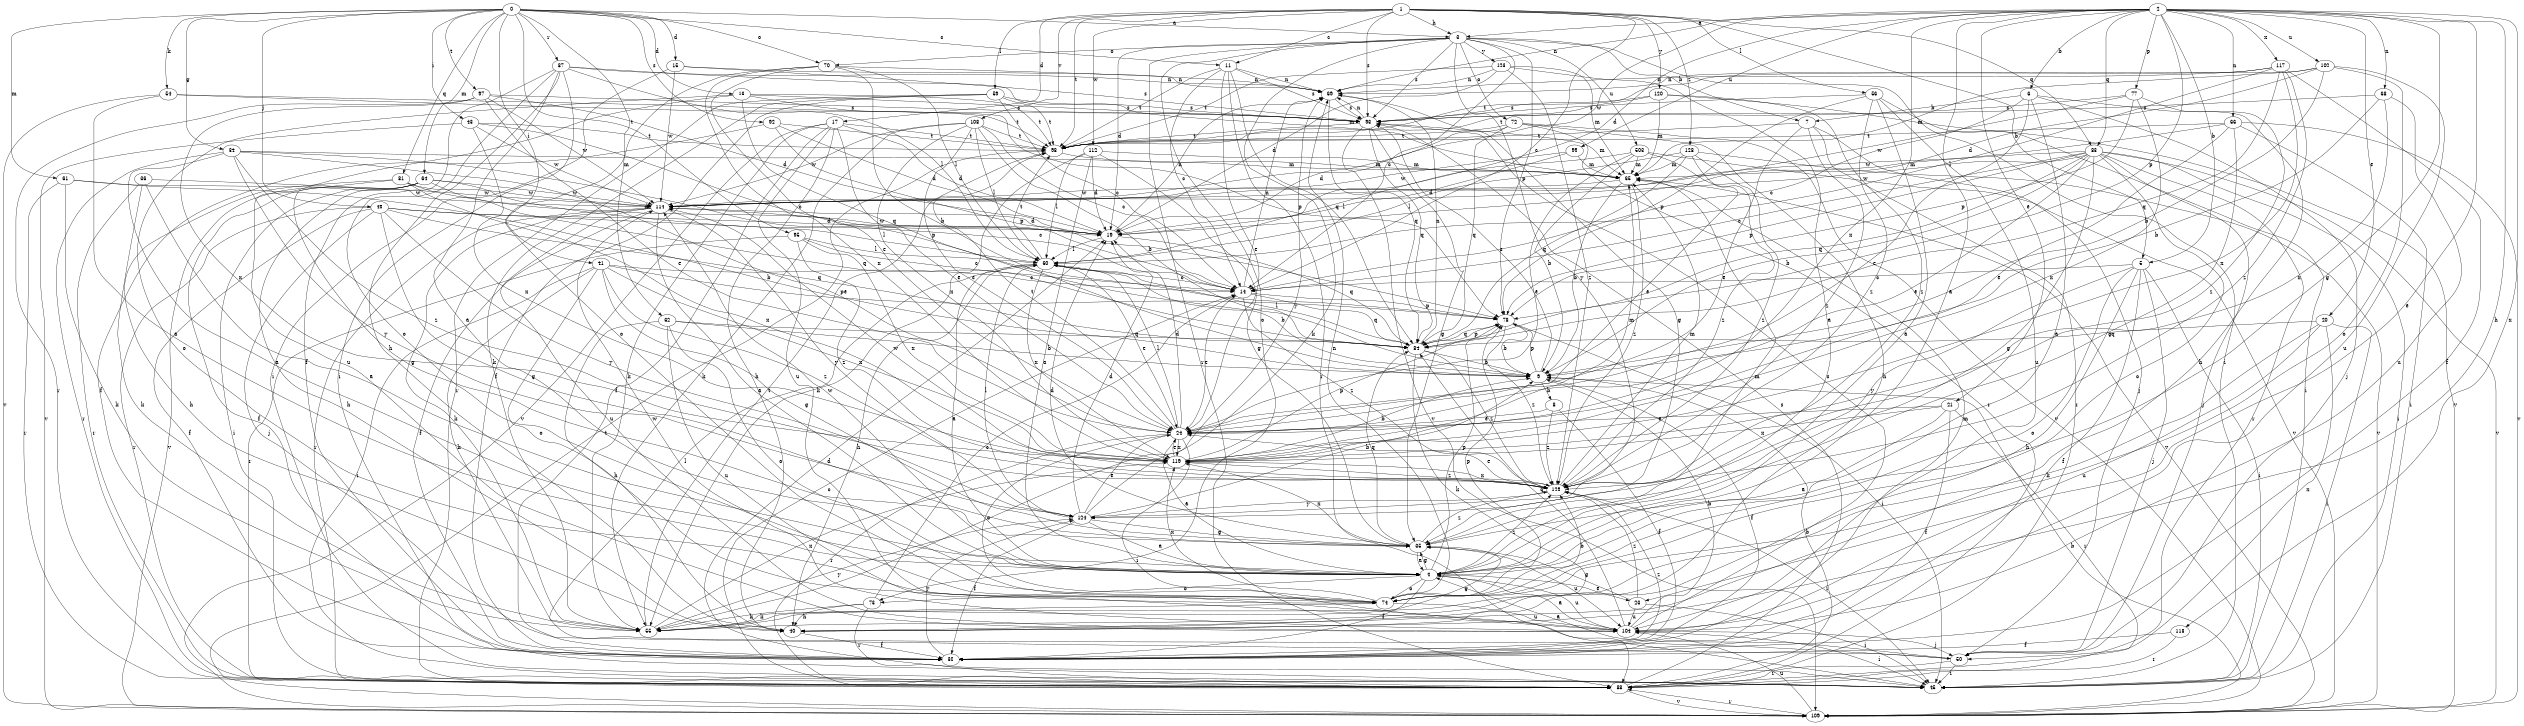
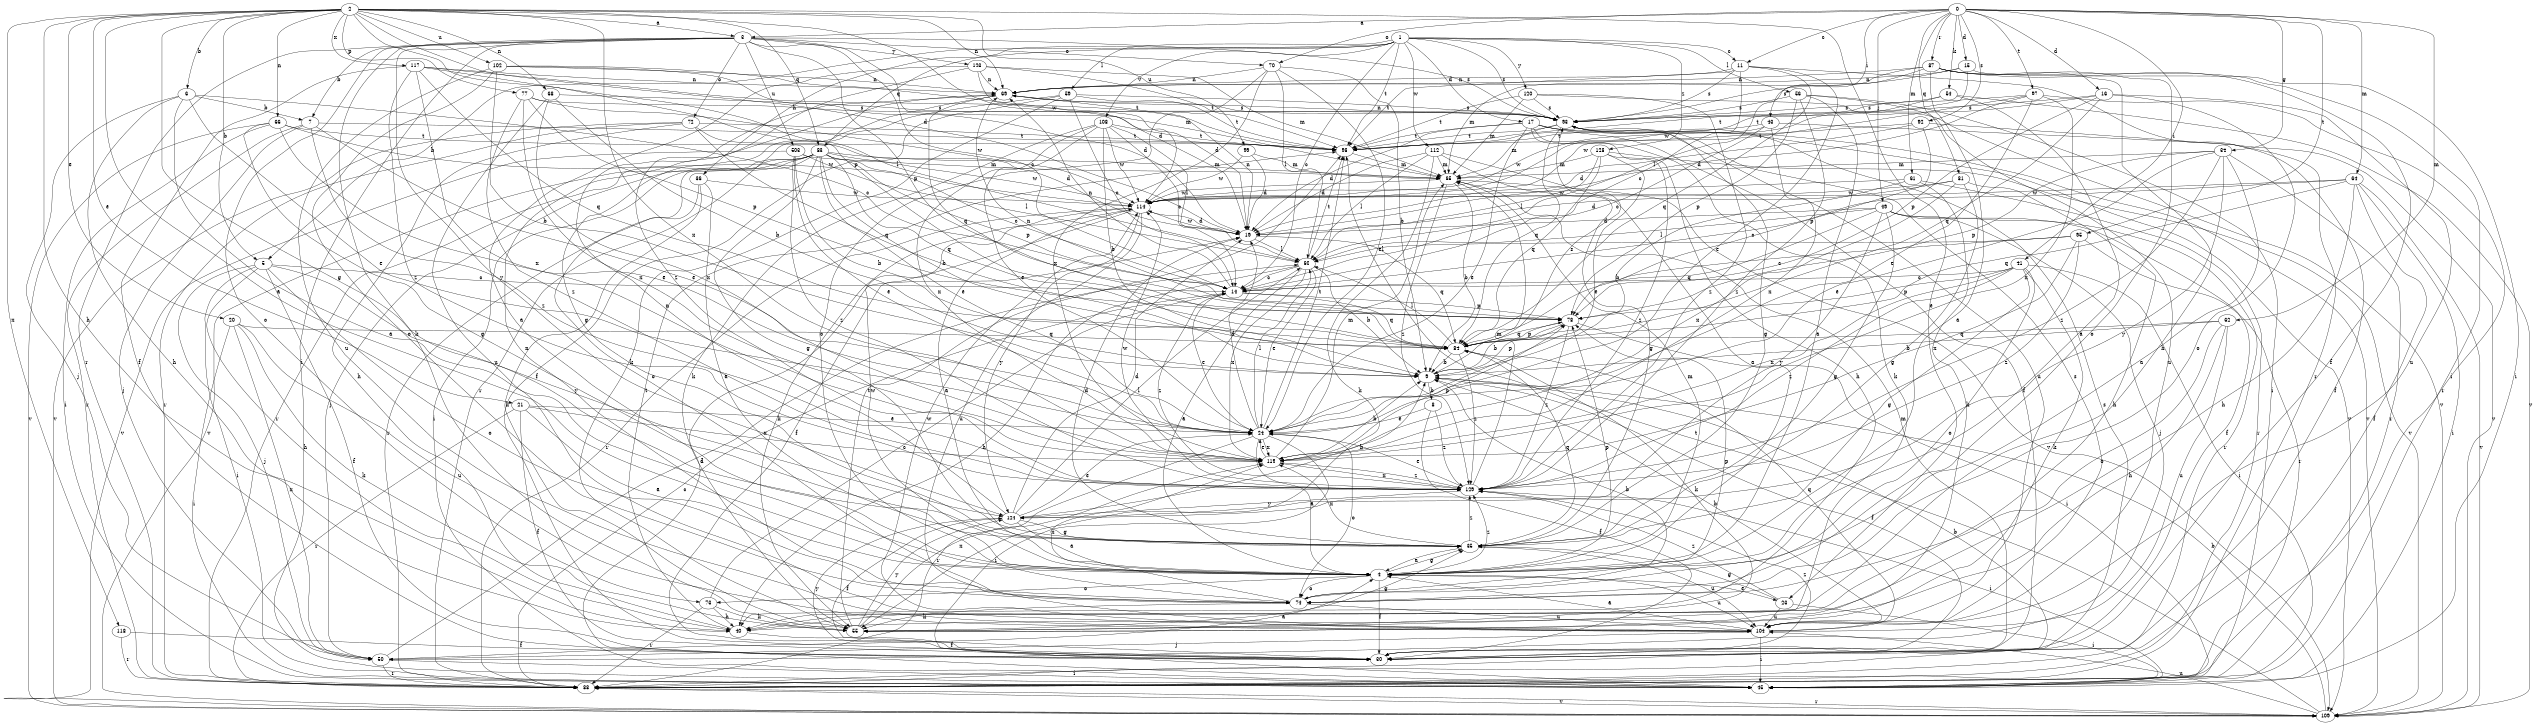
edge "1" -> "3": now "1" -> "36"
edge "40" -> "98": added, label "t"
edge "124" -> "69": label "y" -> "n"
edge "74" -> "129": now "74" -> "9"
